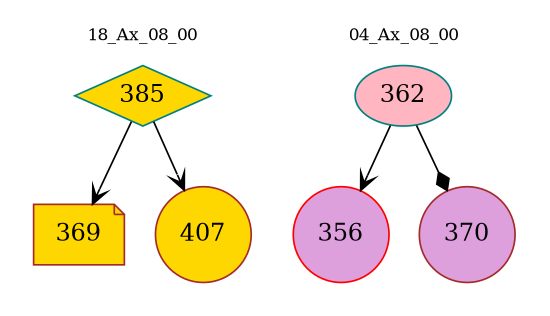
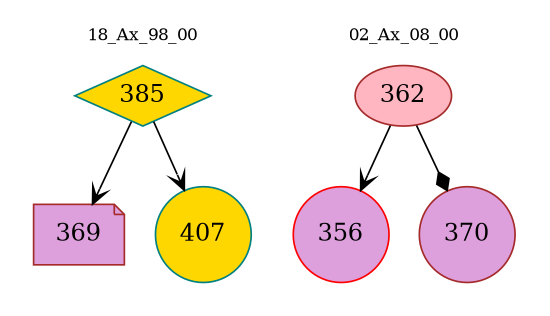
cluster "18_Ax_08_00": label "18_Ax_08_00" -> "18_Ax_98_00"
cluster "04_Ax_08_00": label "04_Ax_08_00" -> "02_Ax_08_00"
node "362": color teal -> brown
node "369": fillcolor gold -> plum
node "407": color brown -> teal
